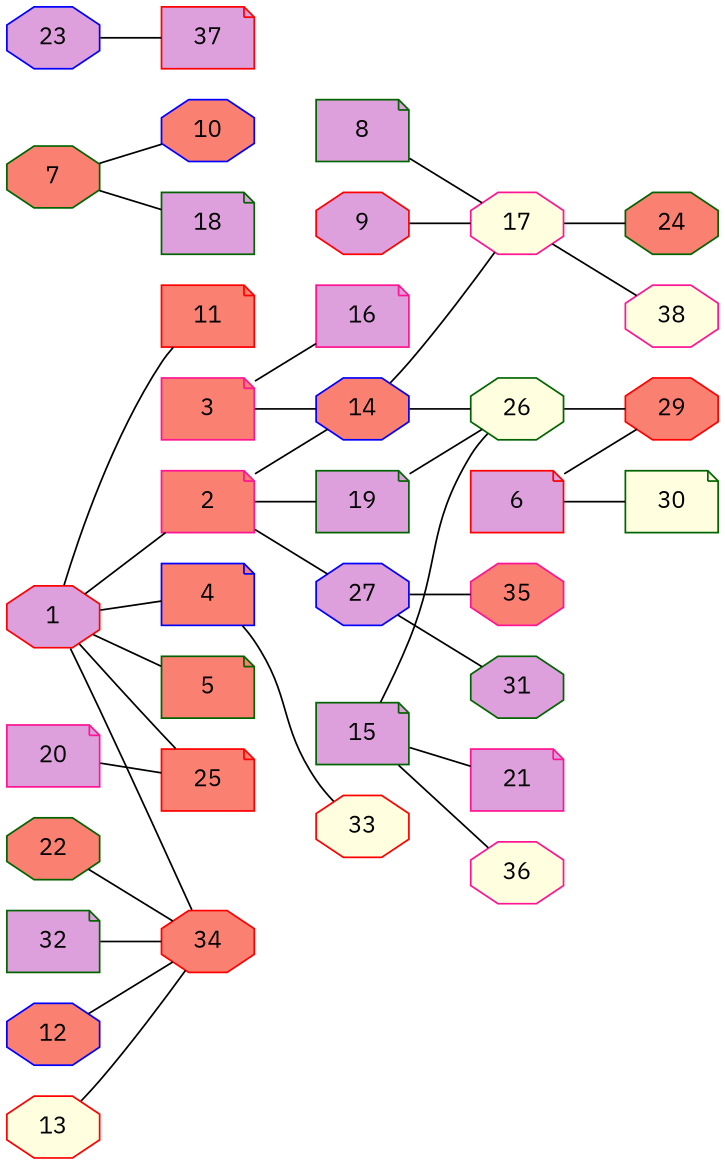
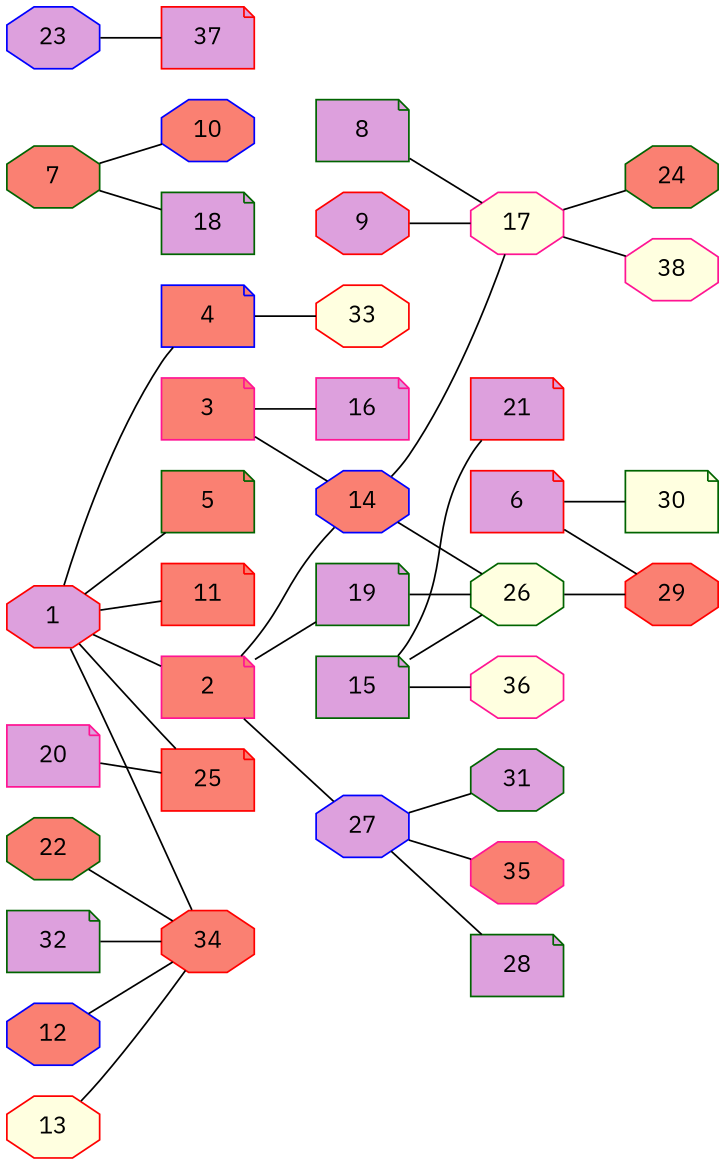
node "21": color deeppink -> red
node "28": added
